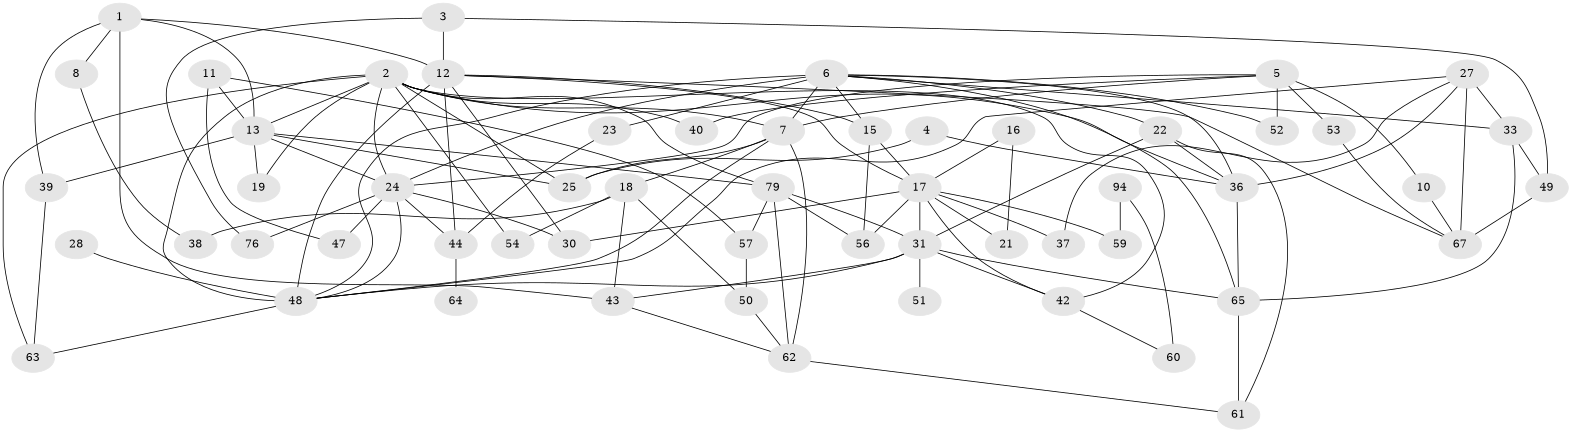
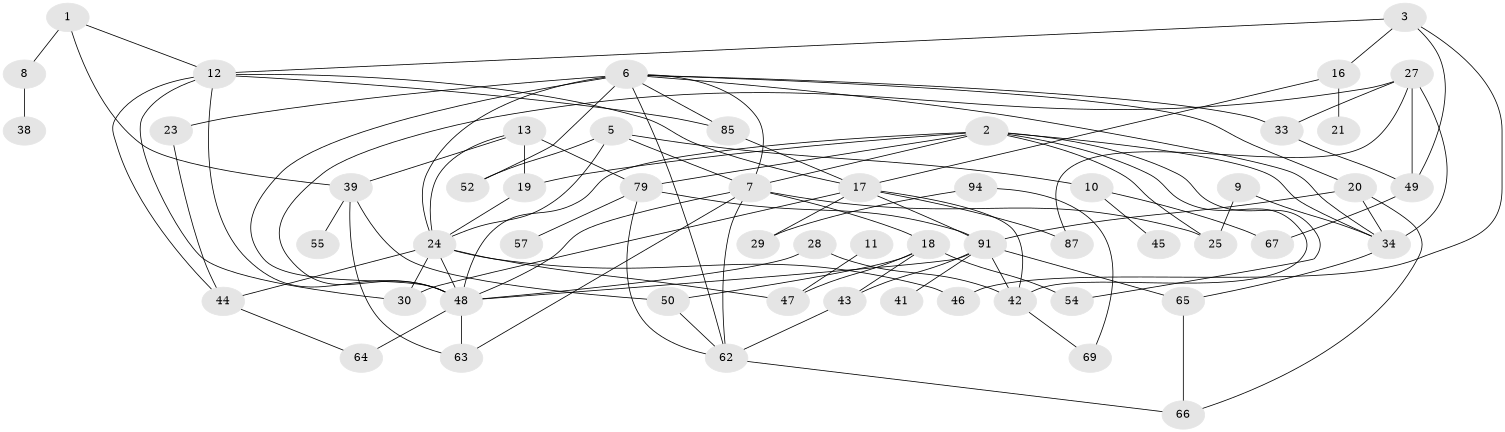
edge "1" -- "13": removed
edge "3" -- "16": added
edge "11" -- "13": removed
edge "2" -- "13": removed
edge "12" -- "67": removed
edge "2" -- "63": now "7" -- "63"
edge "2" -- "24": now "19" -- "24"
edge "11" -- "57": removed
node "40": removed
node "15": label "15" -> "85"
node "4": label "4" -> "9"
node "22": label "22" -> "20"
node "53": removed
edge "13" -- "25": removed
edge "27" -- "67": now "27" -- "49"
edge "6" -- "65": now "6" -- "62"
node "36": label "36" -> "34"
edge "18" -- "38": now "18" -- "47"
edge "17" -- "21": removed
node "76": label "76" -> "46"
node "55": added
node "56": removed
node "31": label "31" -> "91"
node "37": label "37" -> "87"
node "59": label "59" -> "29"
node "45": added
edge "28" -- "42": added
edge "57" -- "50": now "39" -- "50"
edge "1" -- "43": removed
edge "33" -- "65": removed
node "51": label "51" -> "41"
edge "48" -- "64": added
node "60": label "60" -> "69"
node "61": label "61" -> "66"
